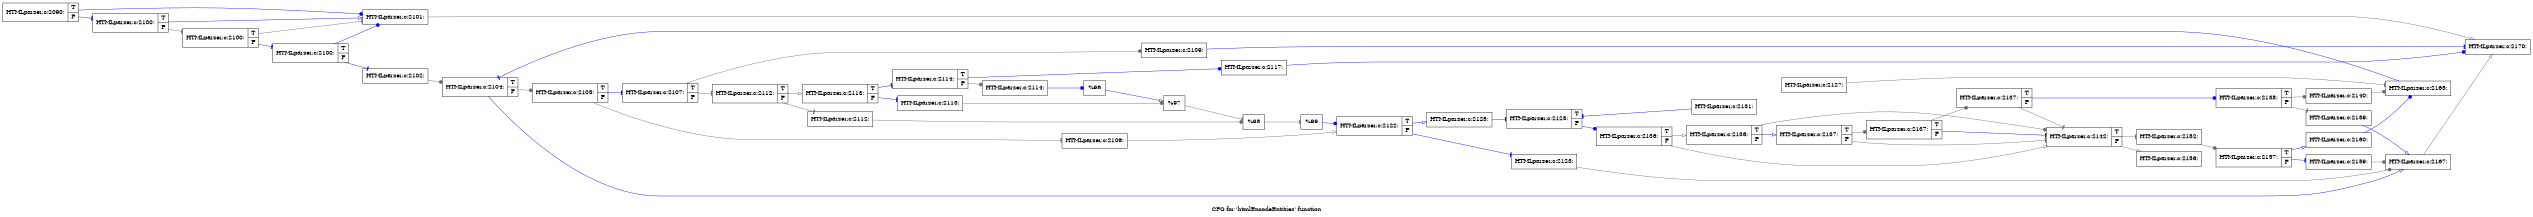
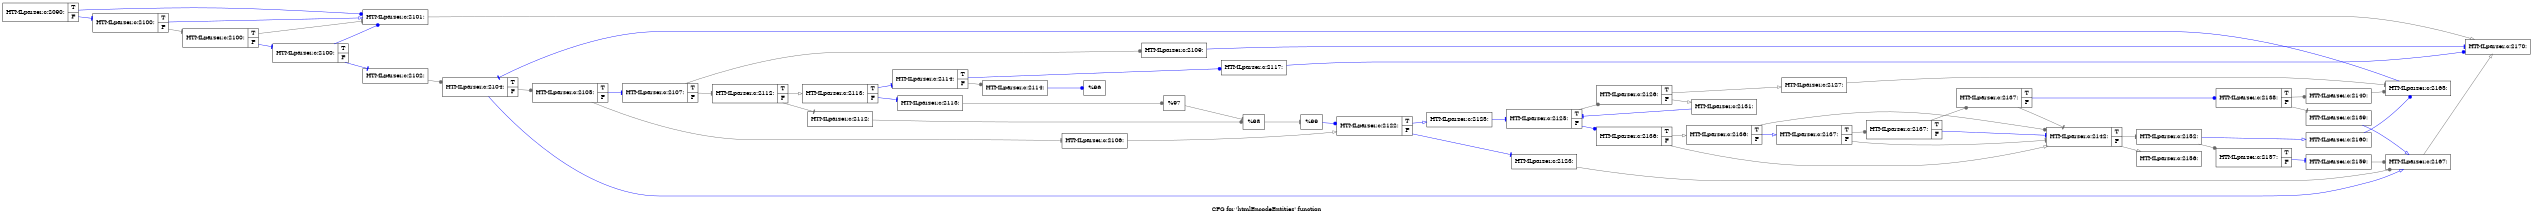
edge "%96" -> "%97": removed
node "HTMLparser.c:2126:": added
edge "HTMLparser.c:2157:" -> "HTMLparser.c:2160:": now "HTMLparser.c:2152:" -> "HTMLparser.c:2160:"
